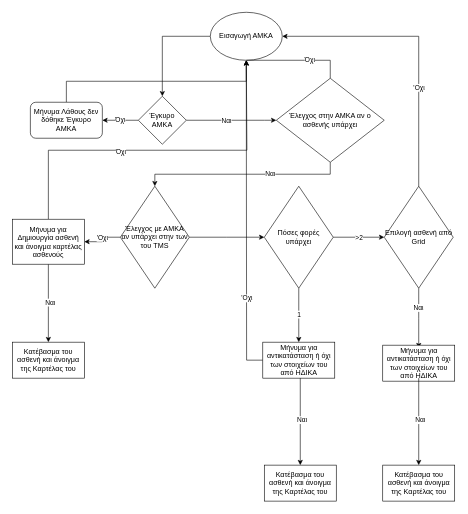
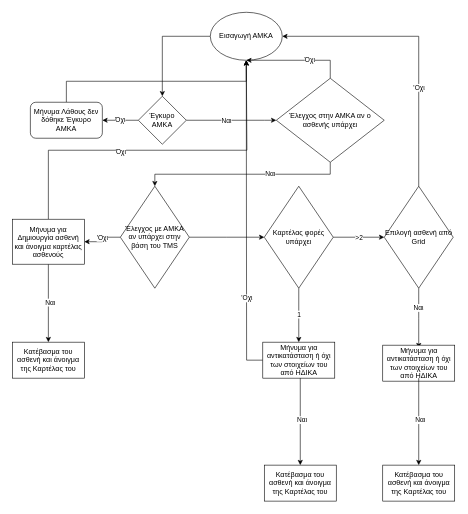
edge "Εισαγωγή ΑΜΚΑ" -- "Έλεγχος στην ΑΜΚΑ αν ο ασθενής υπάρχει": arrowhead none -> classic
node "Έλεγχος με ΑΜΚΑ αν υπάρχει στην των του TMS": label "Έλεγχος με ΑΜΚΑ αν υπάρχει στην των του TMS" -> "Έλεγχος με ΑΜΚΑ αν υπάρχει στην βάση του TMS"
node "Πόσες φορές υπάρχει": label "Πόσες φορές υπάρχει" -> "Καρτέλας φορές υπάρχει"
